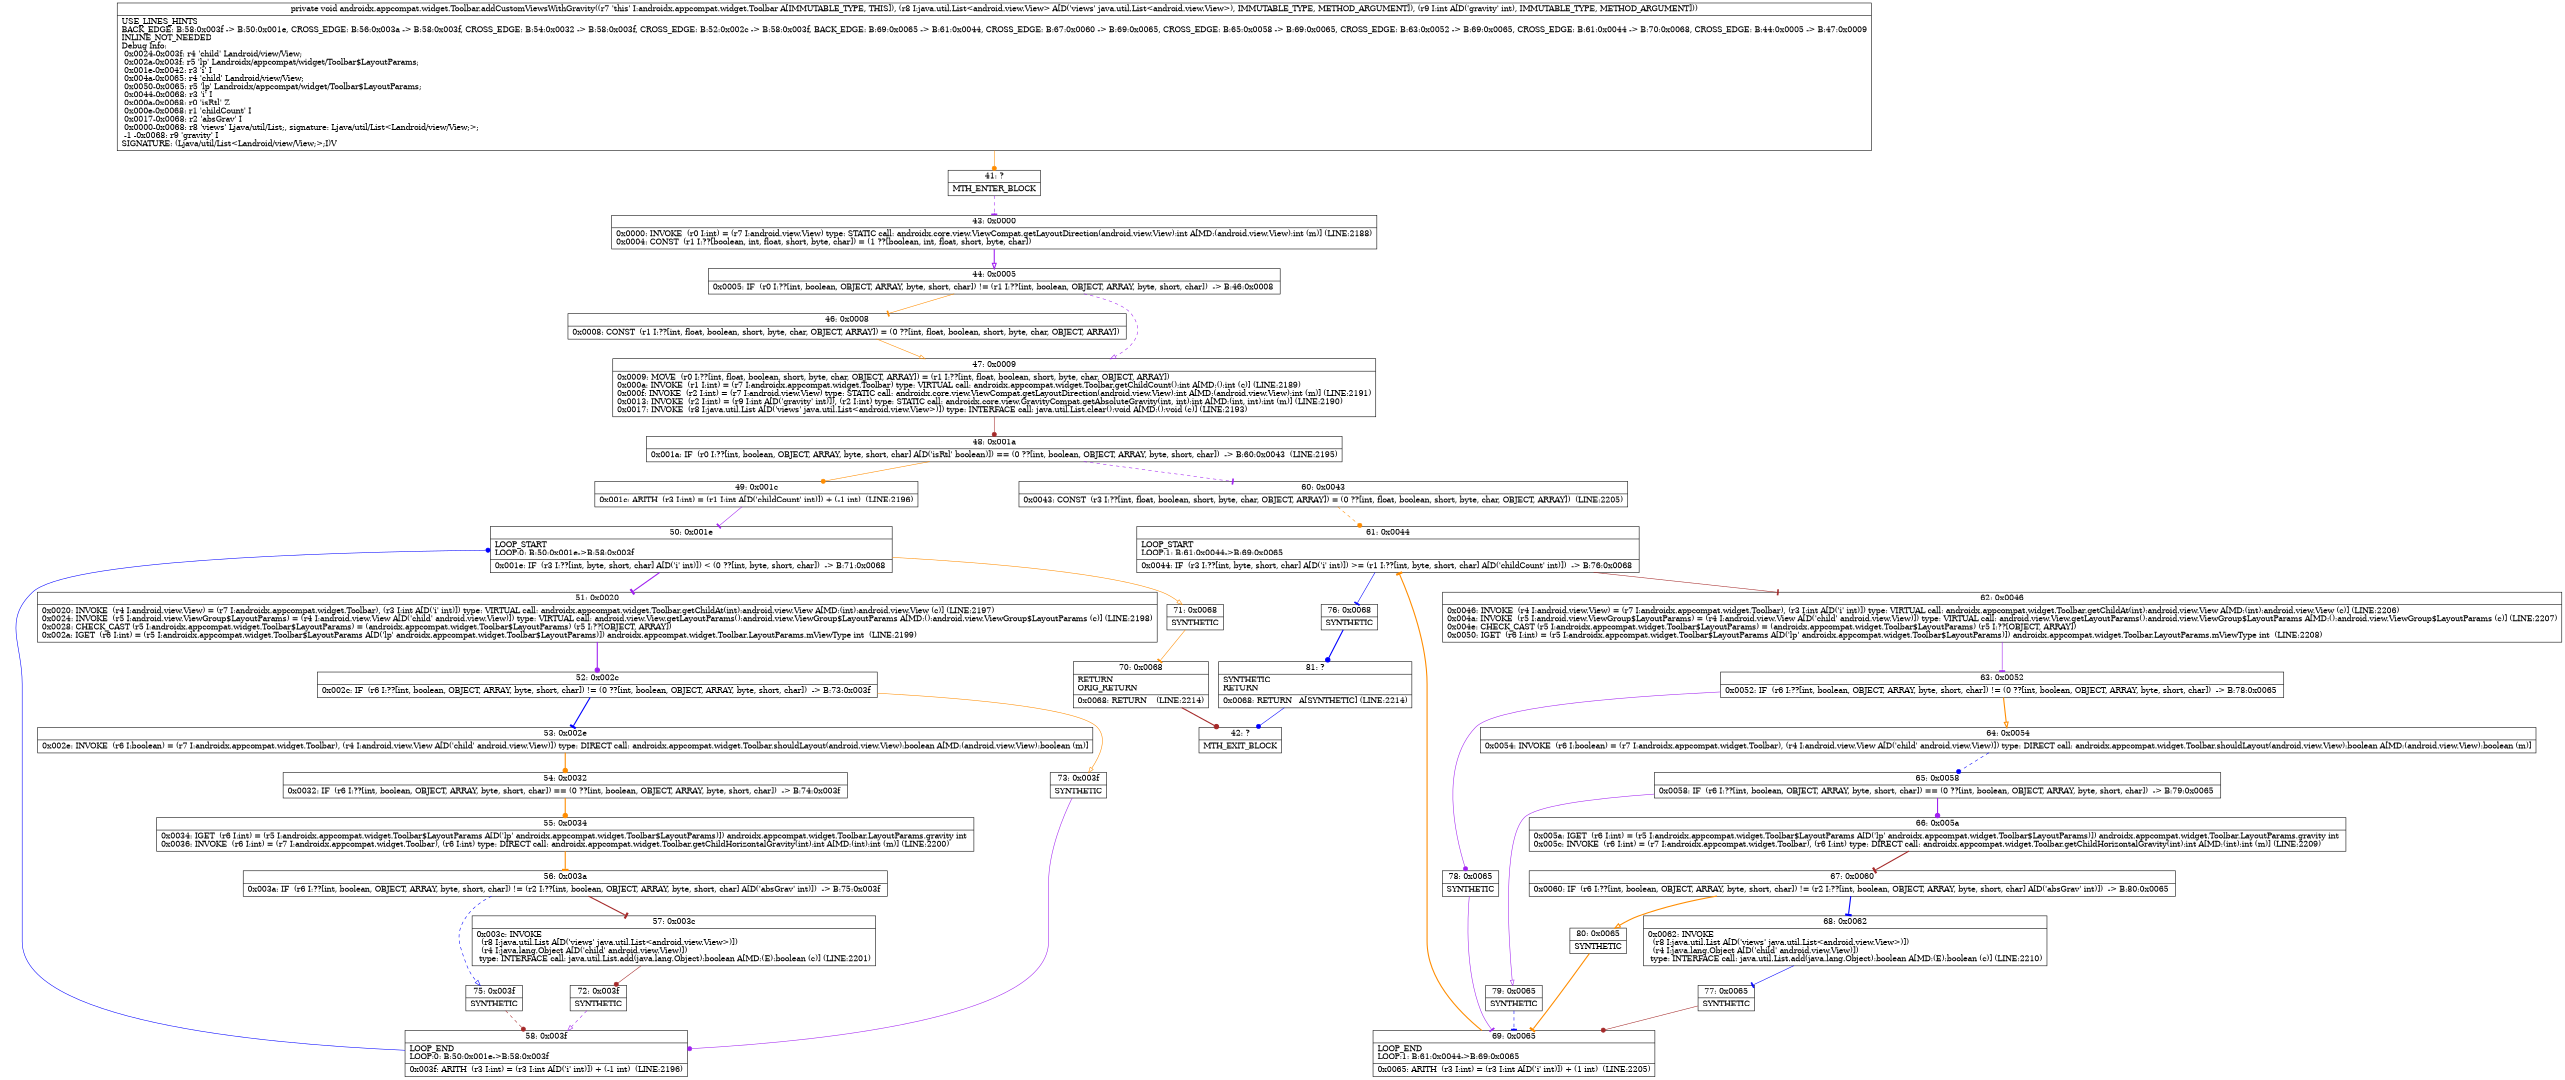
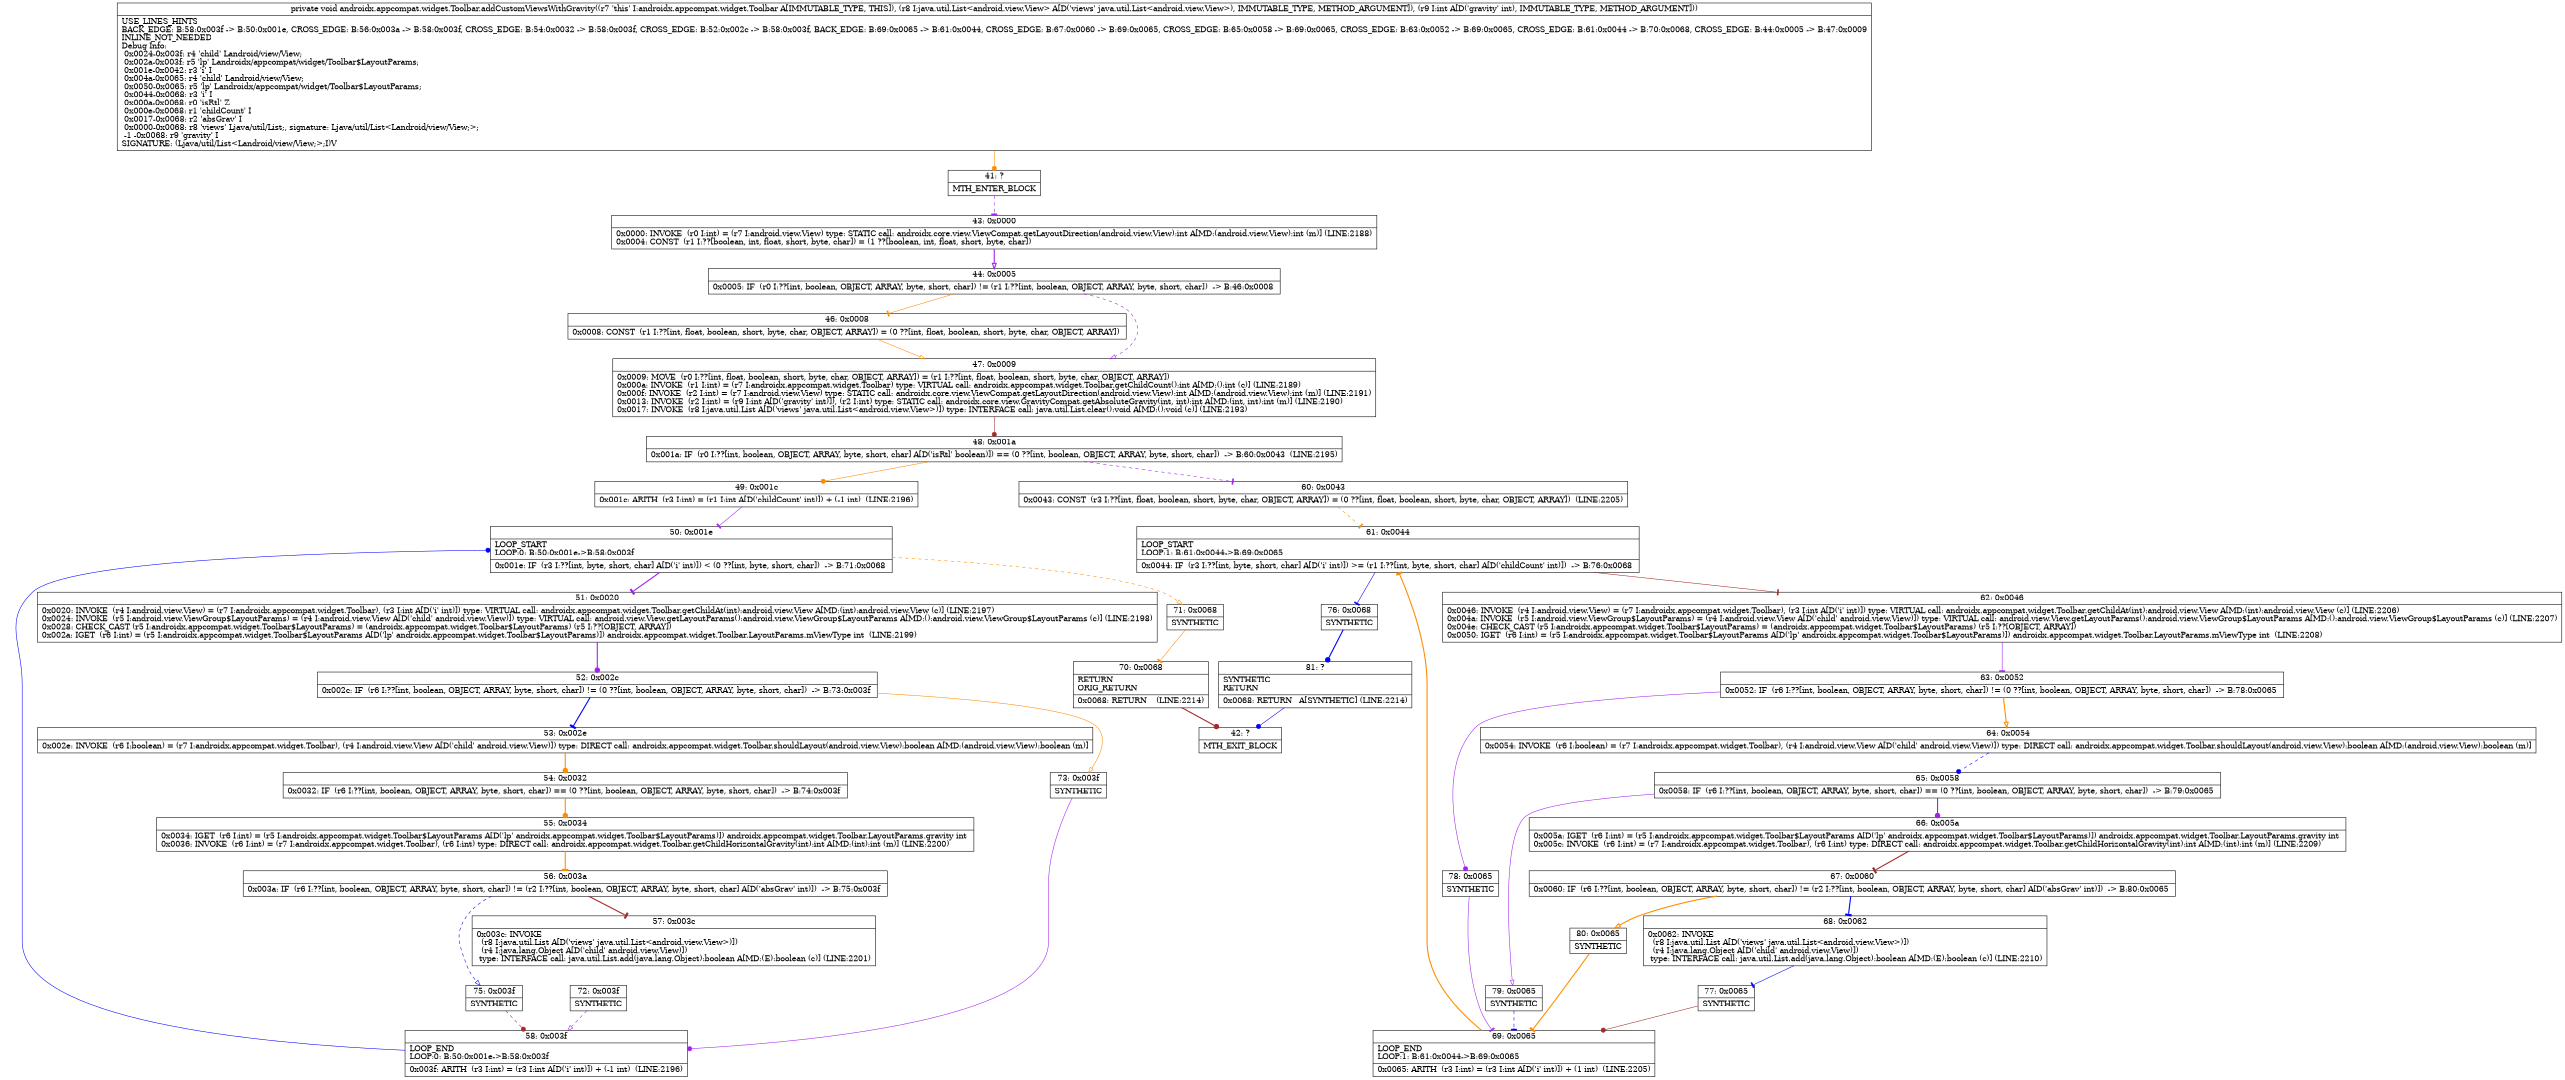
edge "60: 0x0043" -> "61: 0x0044": arrowhead dot -> tee
edge "50: 0x001e" -> "71: 0x0068": style solid -> dashed
edge "57: 0x003c" -> "72: 0x003f": removed
